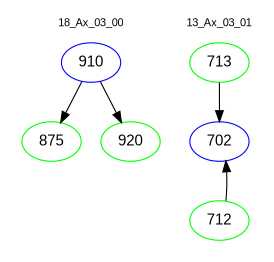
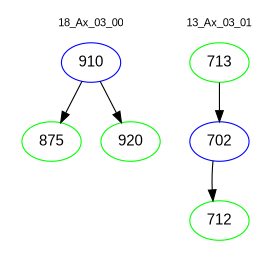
edge "712" -> "702": reversed
